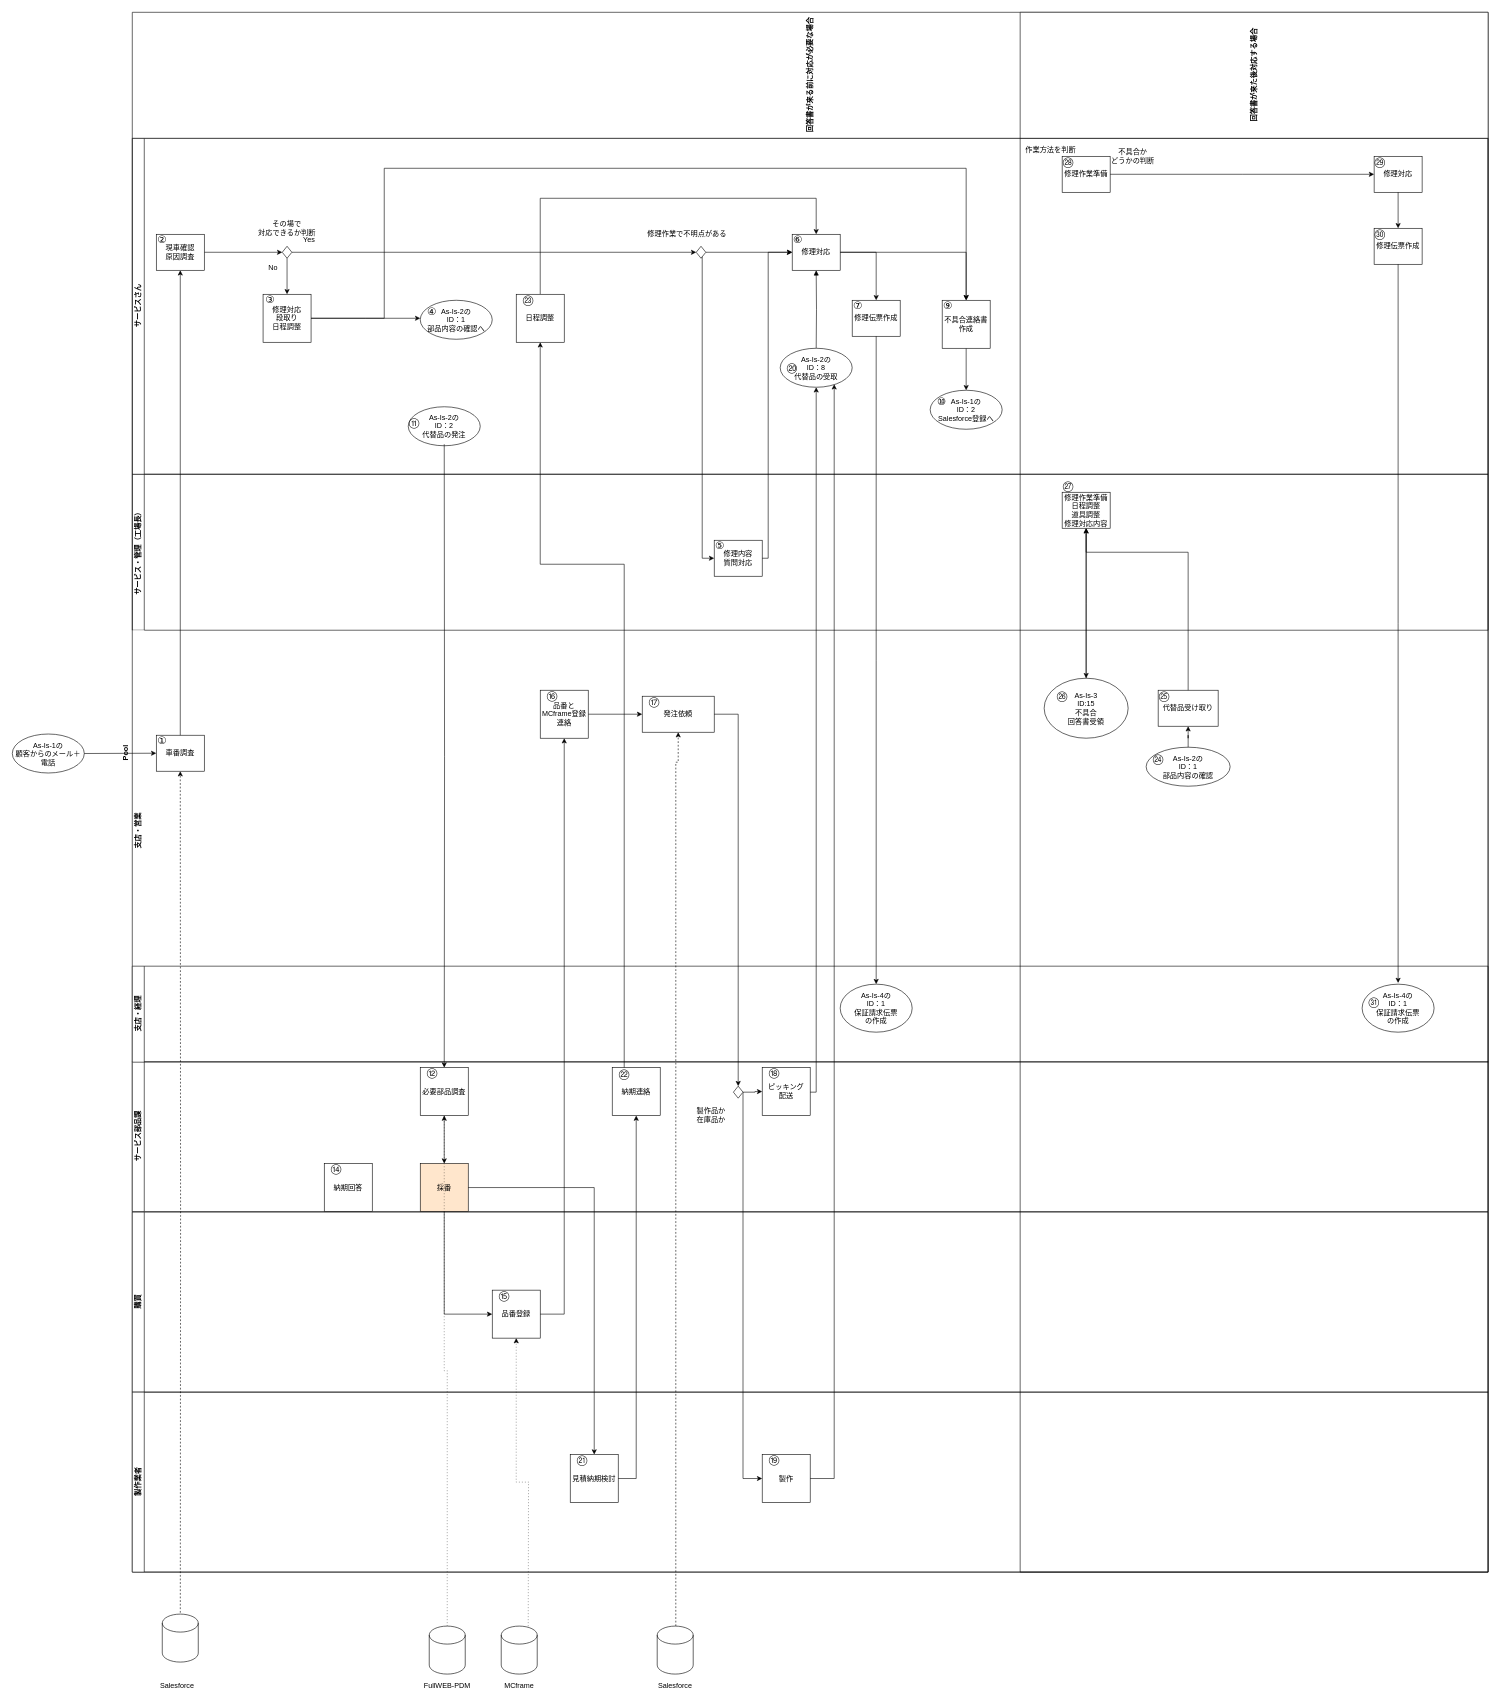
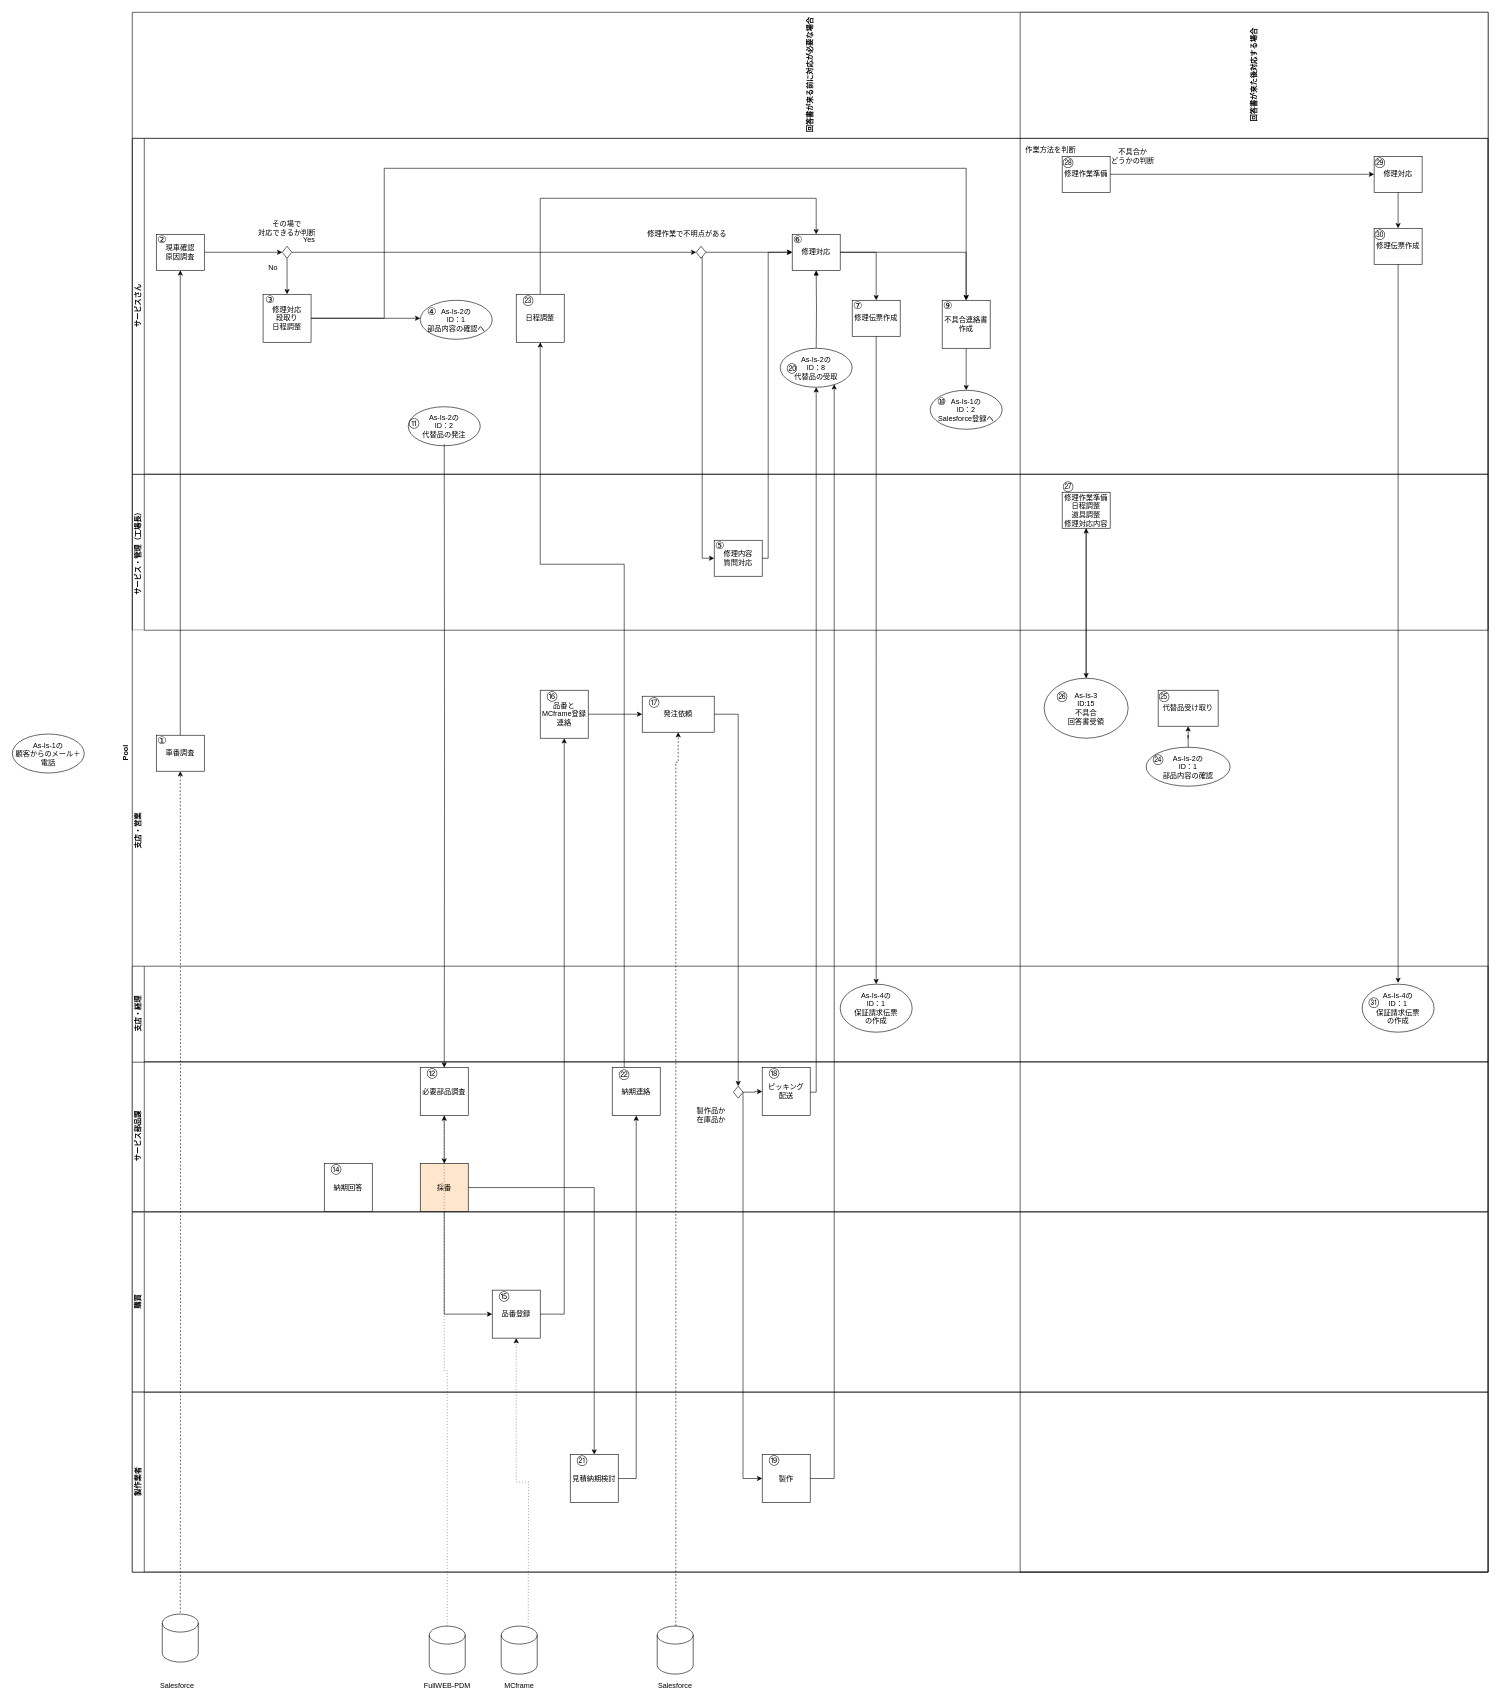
edge "代替品受け取り" -> "修理作業準備 日程調整 道具調整 修理対応内容": removed
edge "As-Is-1の 顧客からのメール＋電話" -> "車番調査": removed
